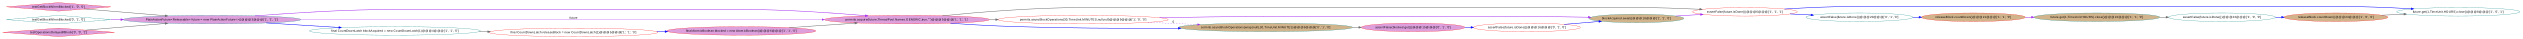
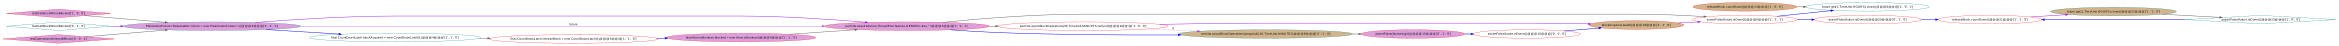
node "assertFalse(future.isDone())@@@20@@@['0', '1', '0']": color teal -> red
node "releaseBlock.countDown()@@@21@@@['1', '1', '0']": fillcolor tan -> white
node "assertFalse(future.isDone())@@@23@@@['1', '0', '0']": shape ellipse -> diamond
edge "assertFalse(future.isDone())@@@23@@@['1', '0', '0']" -> "releaseBlock.countDown()@@@24@@@['1', '0', '0']": now "assertFalse(future.isDone())@@@23@@@['1', '0', '0']" -> "releaseBlock.countDown()@@@21@@@['1', '1', '0']"
node "blockAcquired.await()@@@18@@@['1', '1', '0']": color teal -> red
